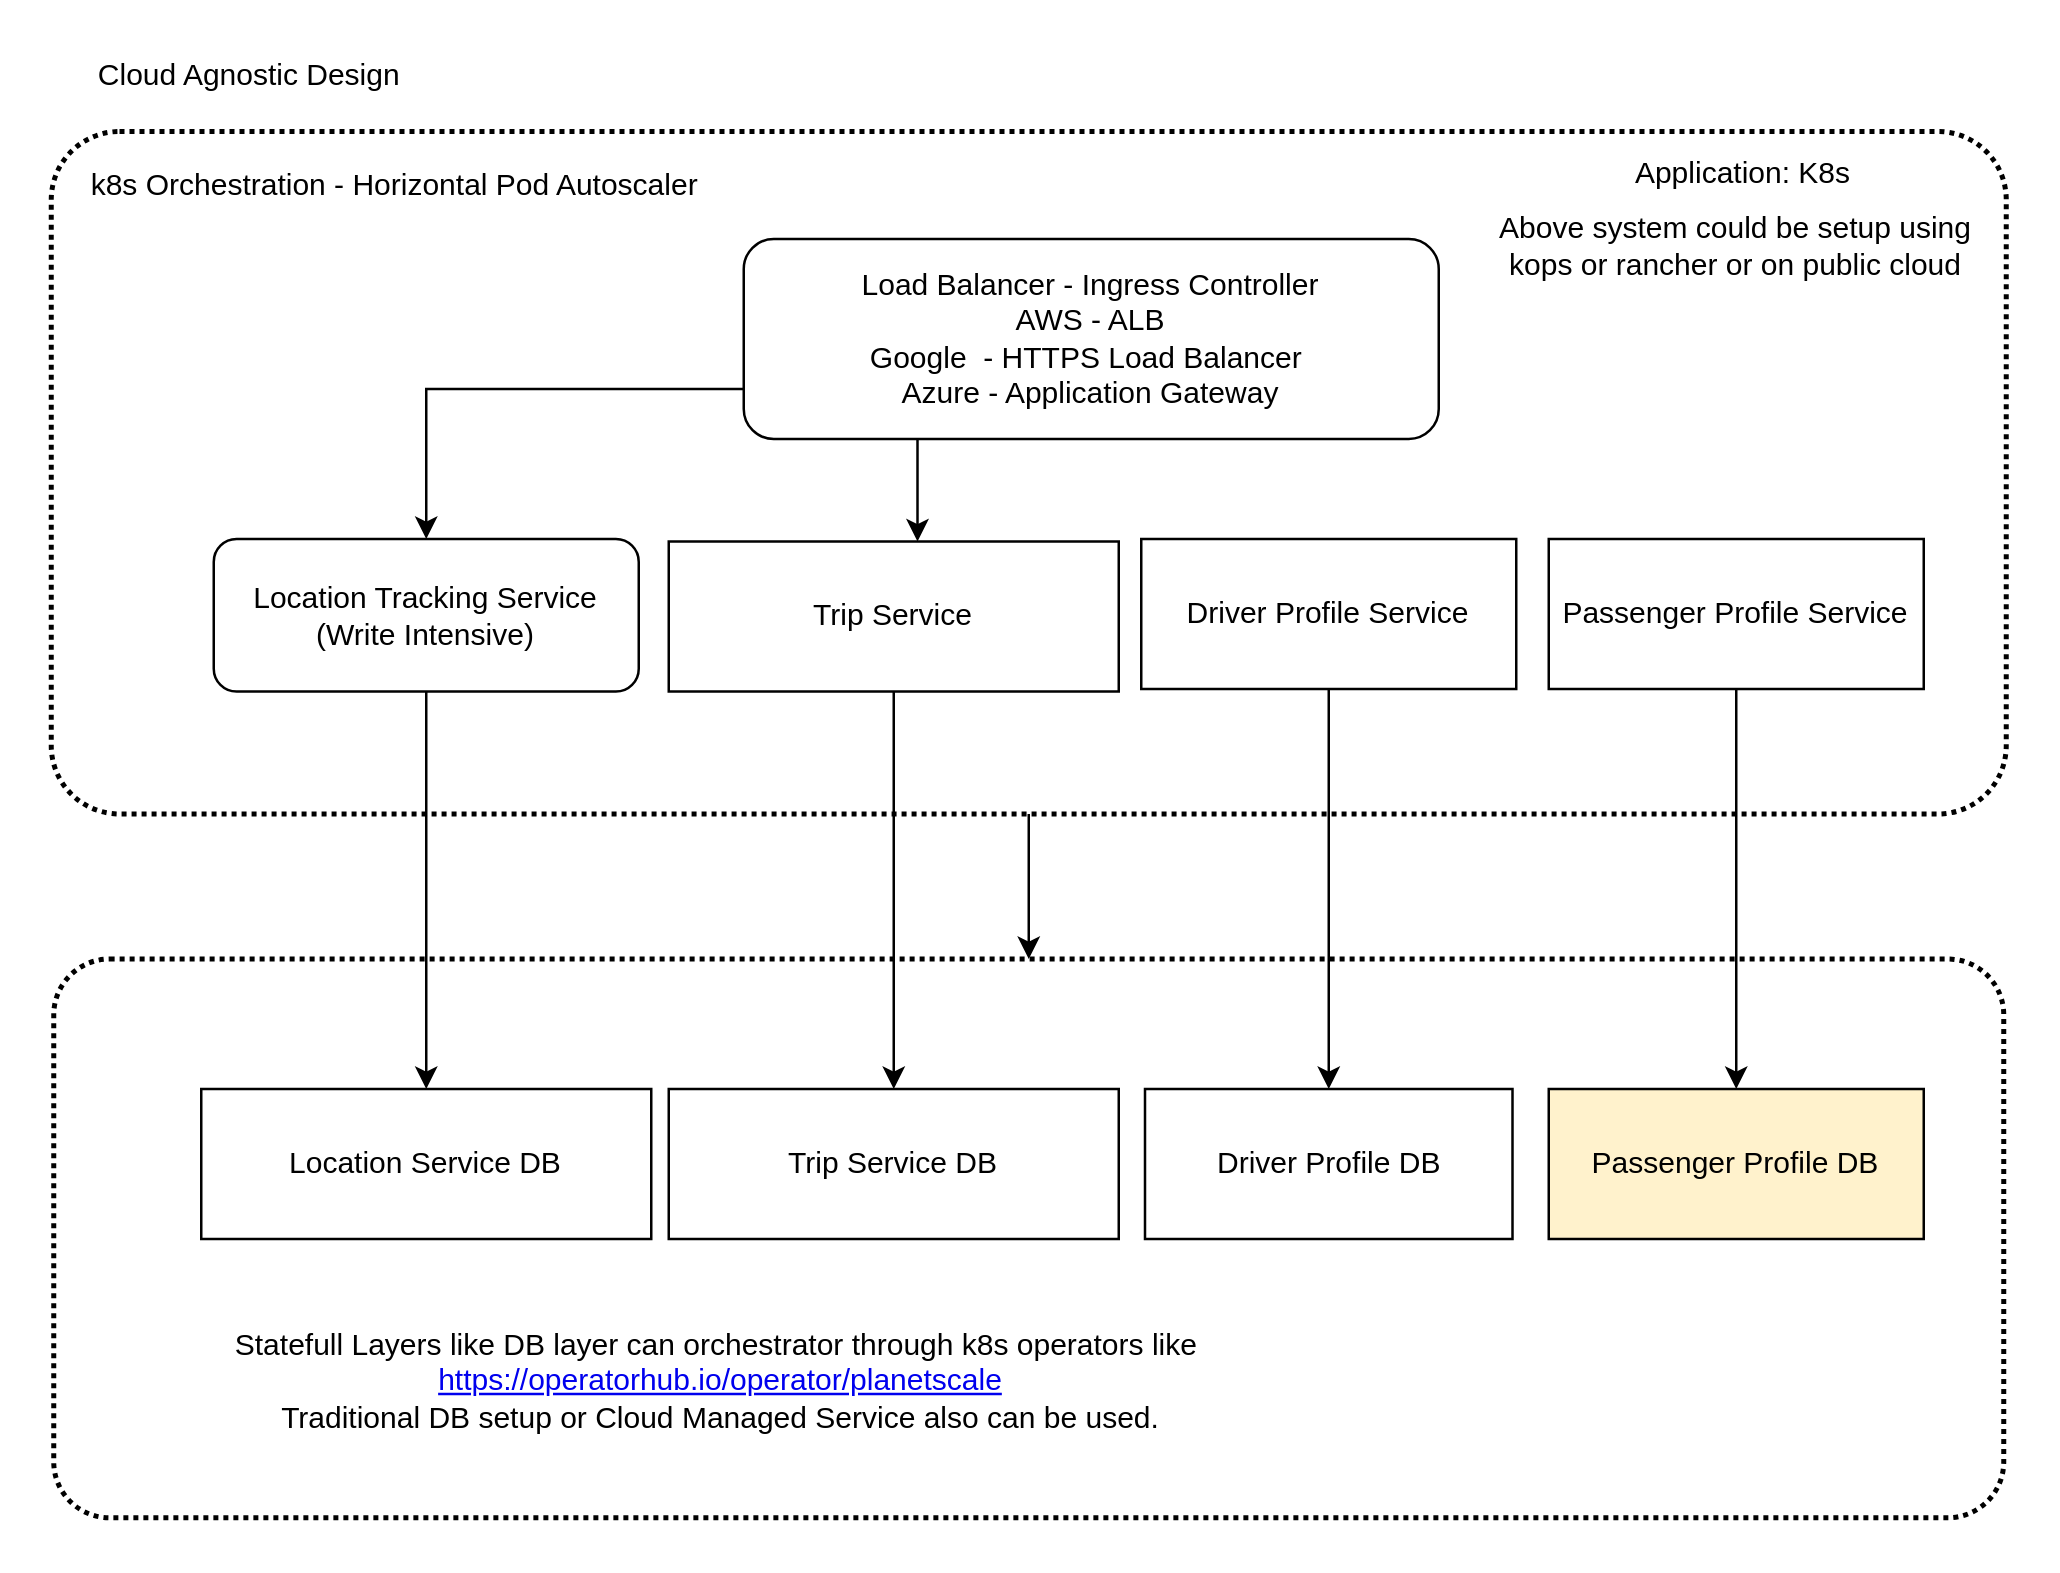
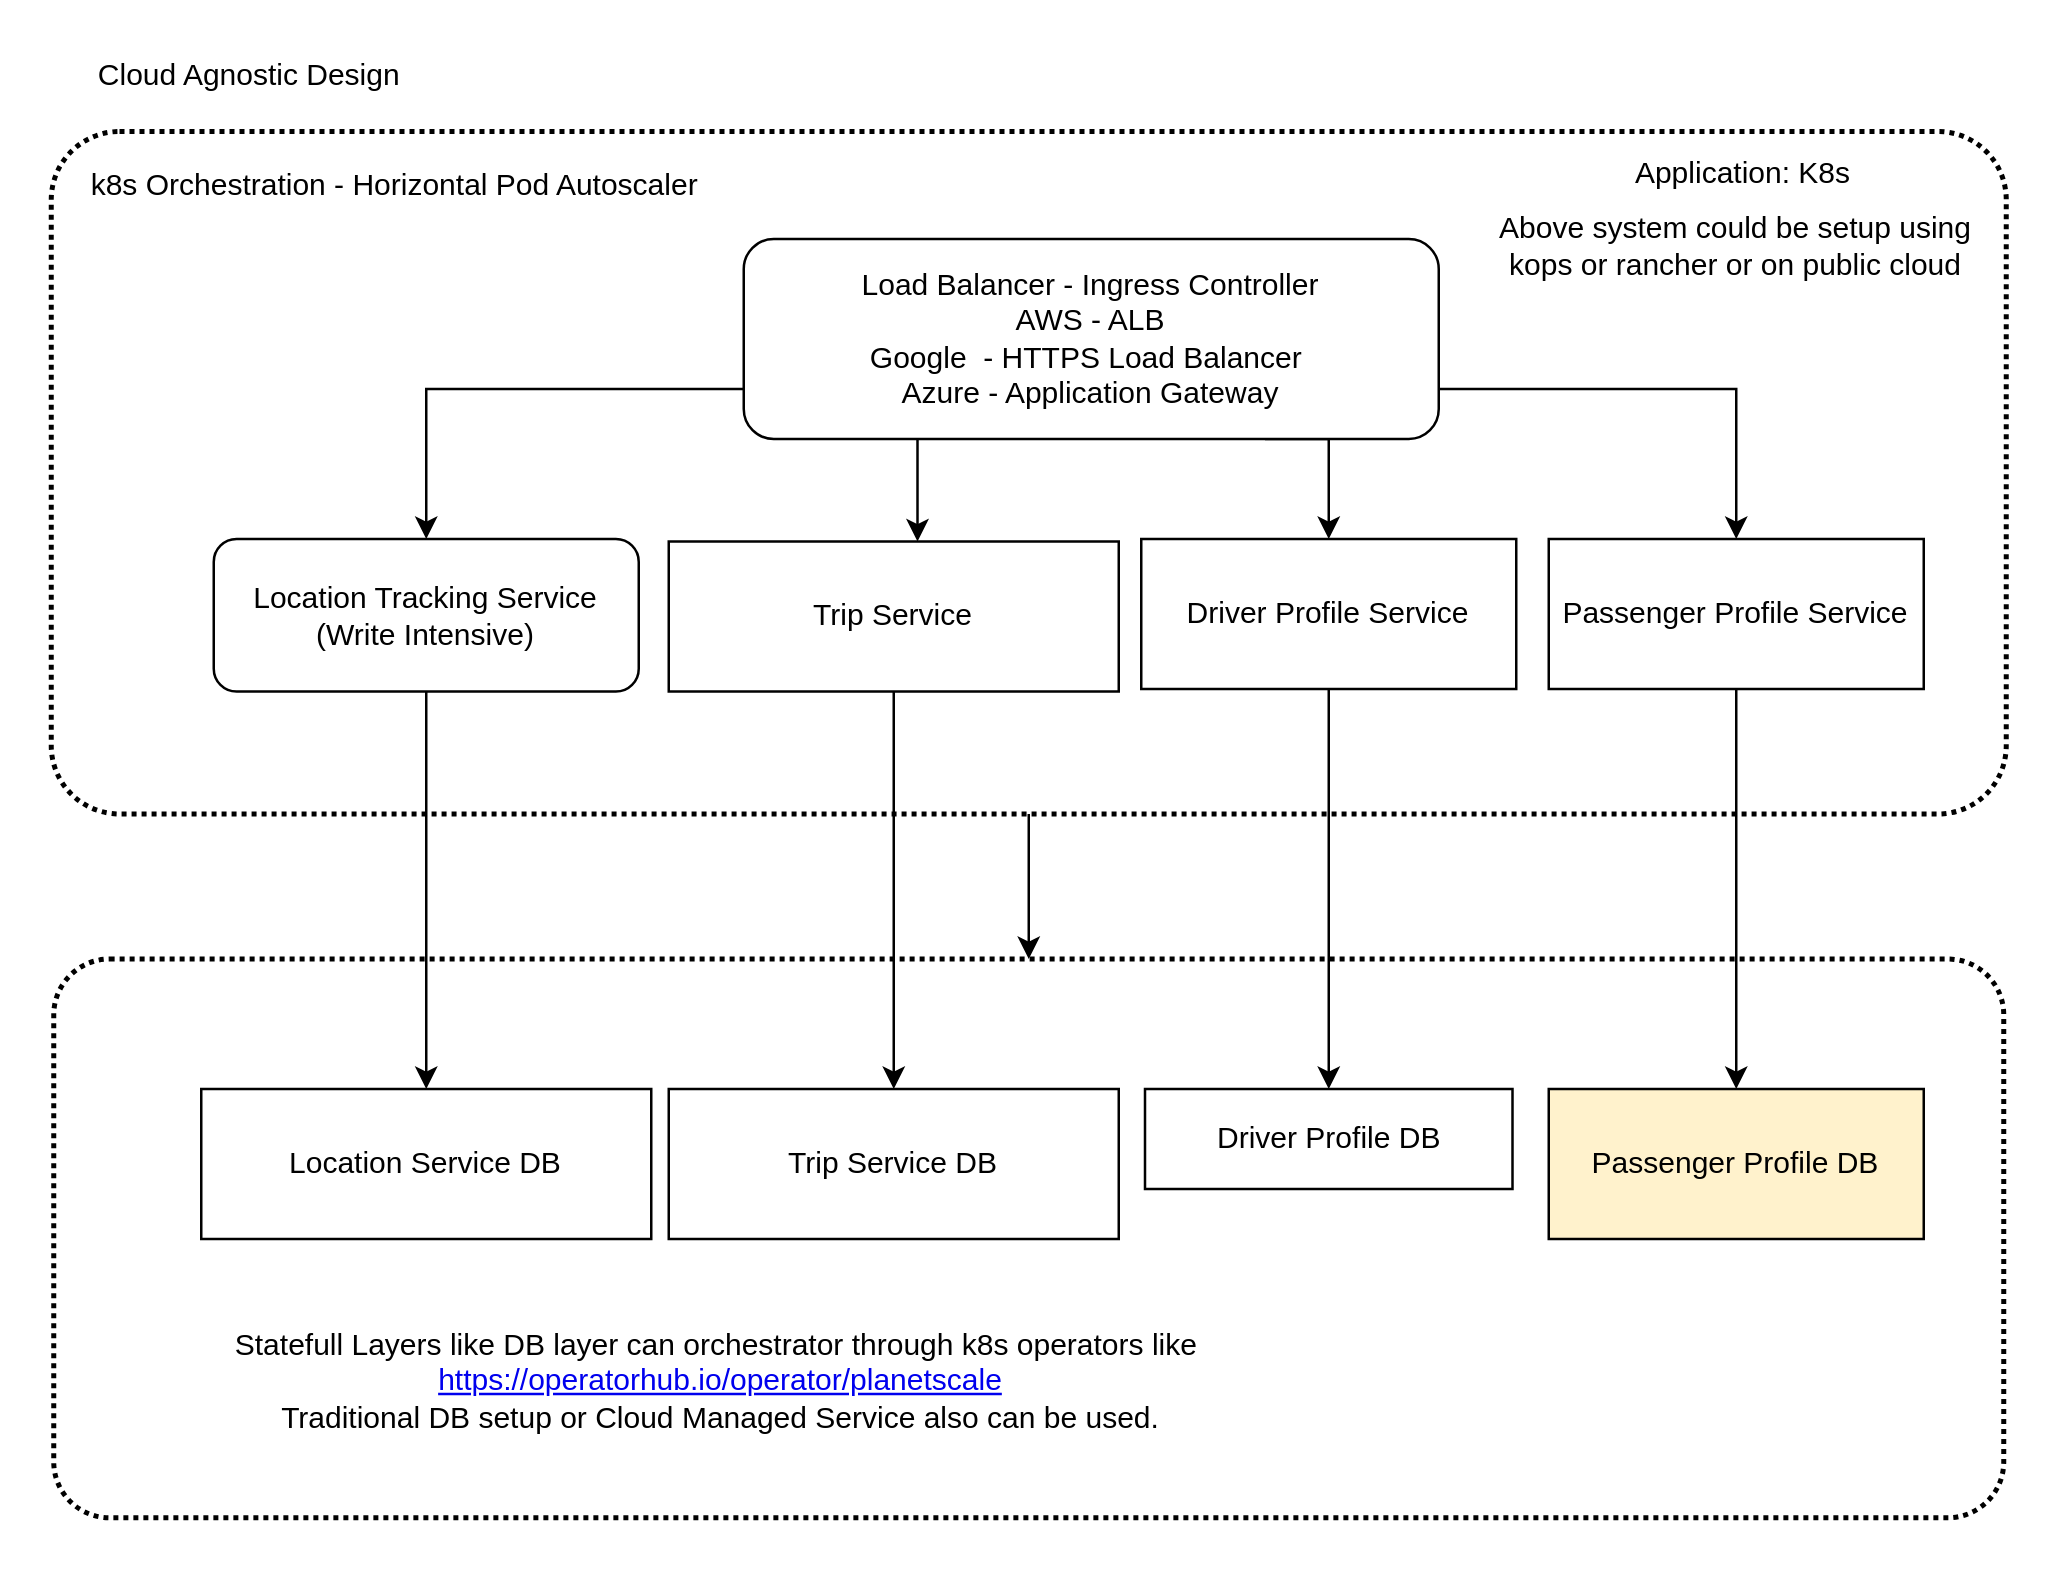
edge "Load Balancer - Ingress Controller AWS - ALB Google - HTTPS Load Balancer Azure - Application Gateway" -> "Passenger Profile Service": added
edge "Load Balancer - Ingress Controller AWS - ALB Google - HTTPS Load Balancer Azure - Application Gateway" -> "Driver Profile Service": added
node "Driver Profile DB": size 368x150 -> 368x100
